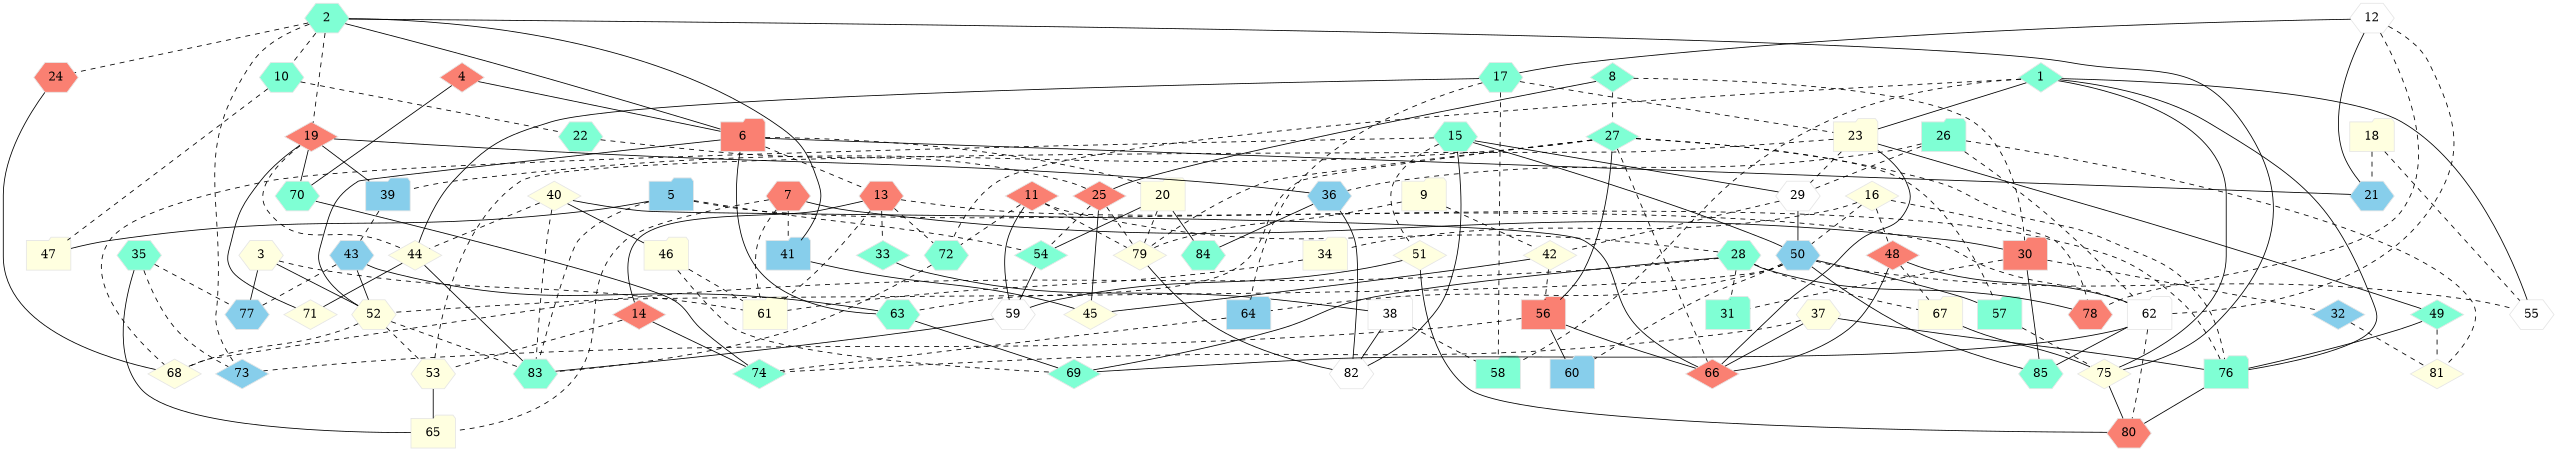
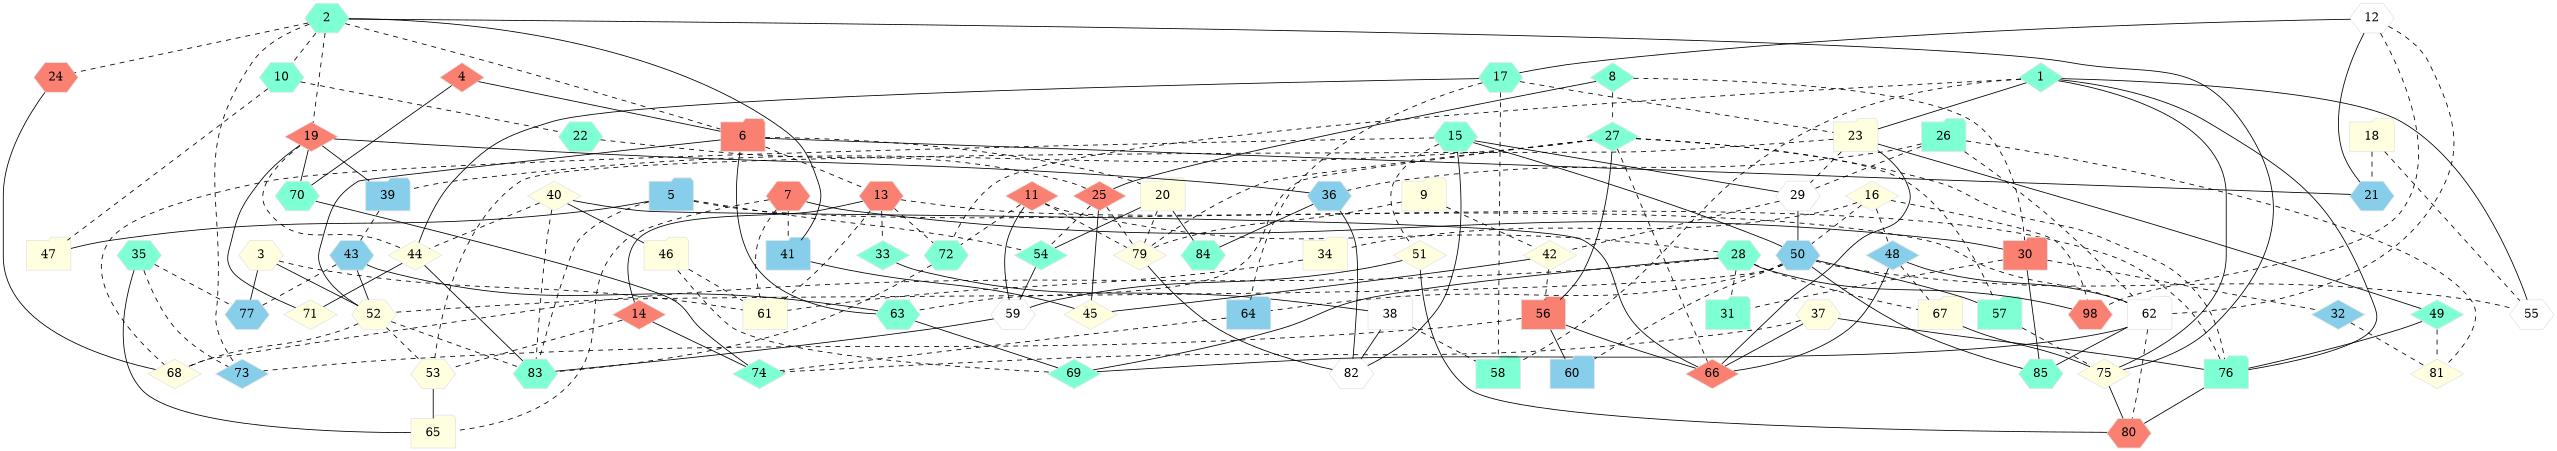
edge "2" -- "6": style solid -> dashed
node "48": fillcolor salmon -> skyblue
node "78": label "78" -> "98"
